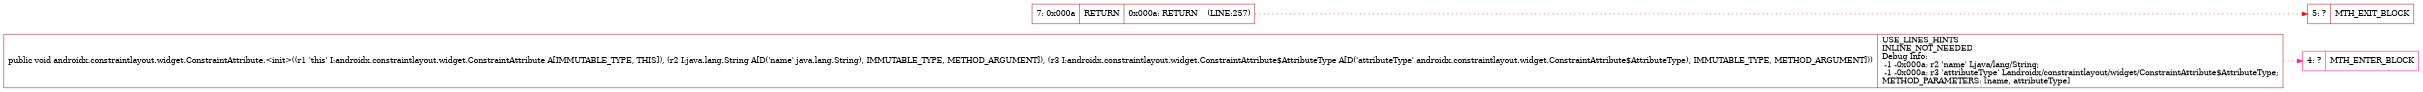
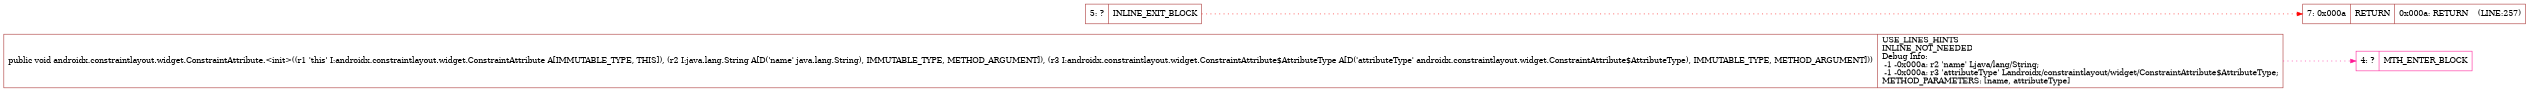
edge "7: 0x000a" -> "5: ?": reversed
node "5: ?": text "MTH_EXIT_BLOCK" -> "INLINE_EXIT_BLOCK"
